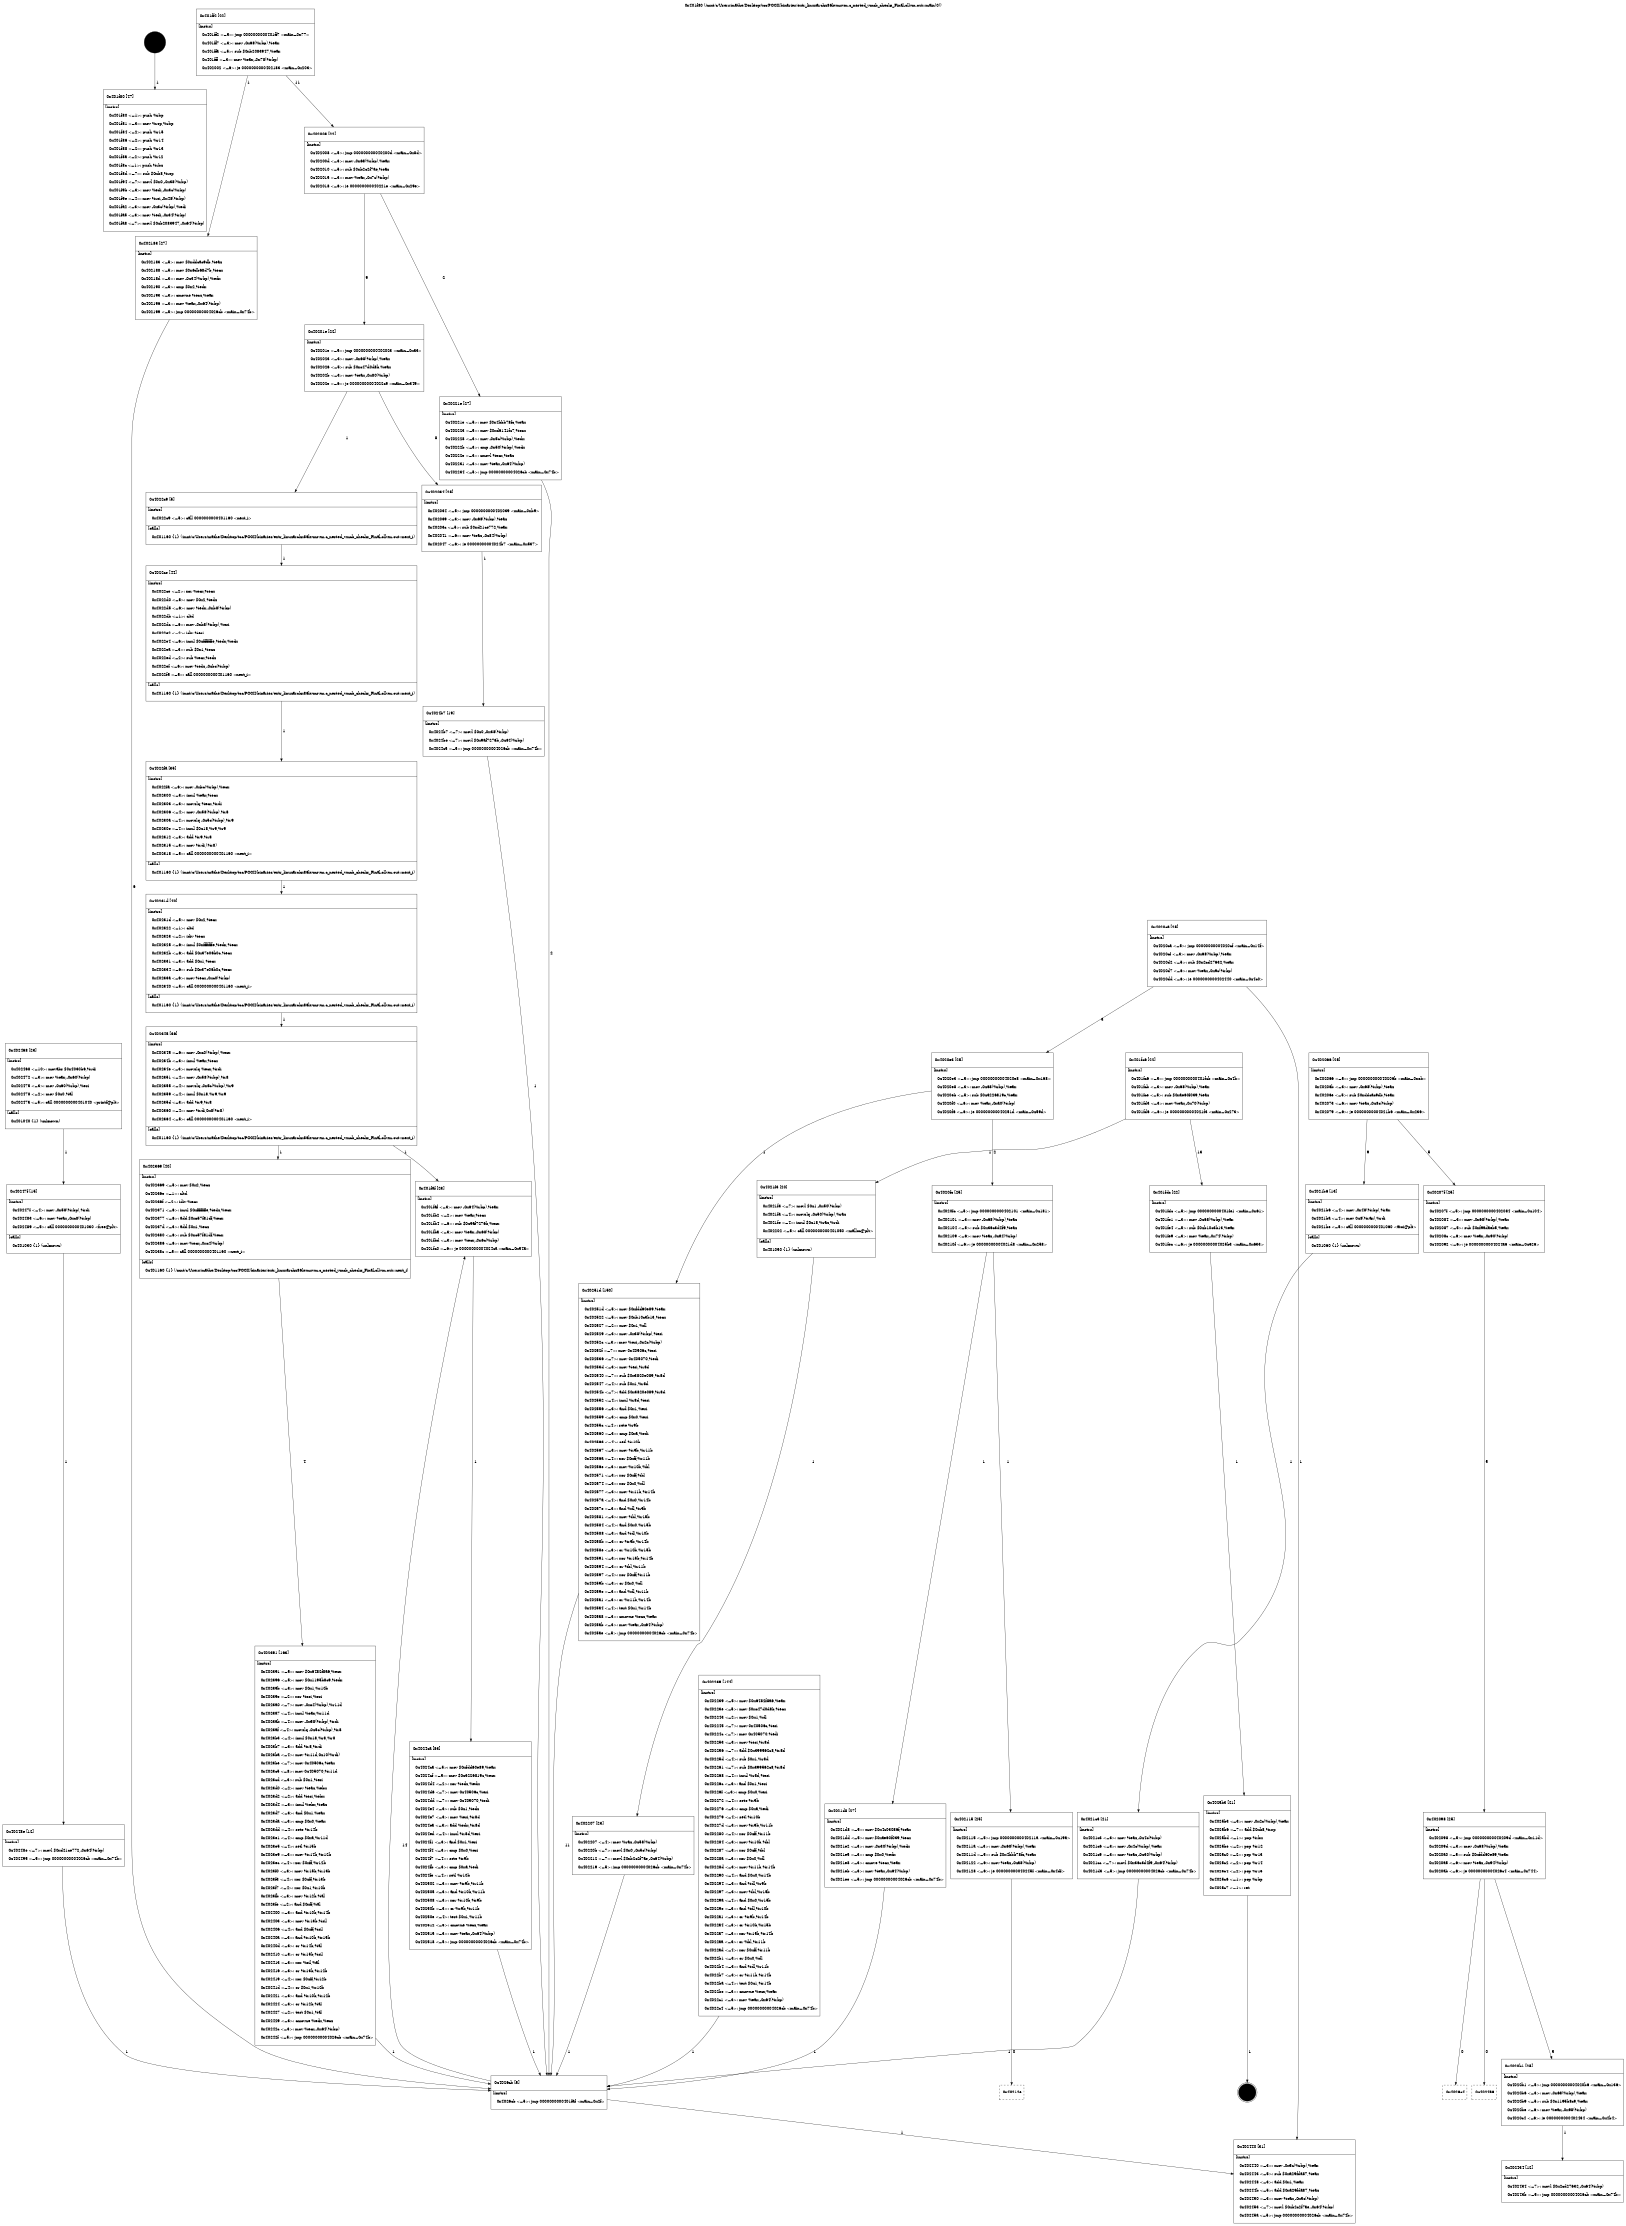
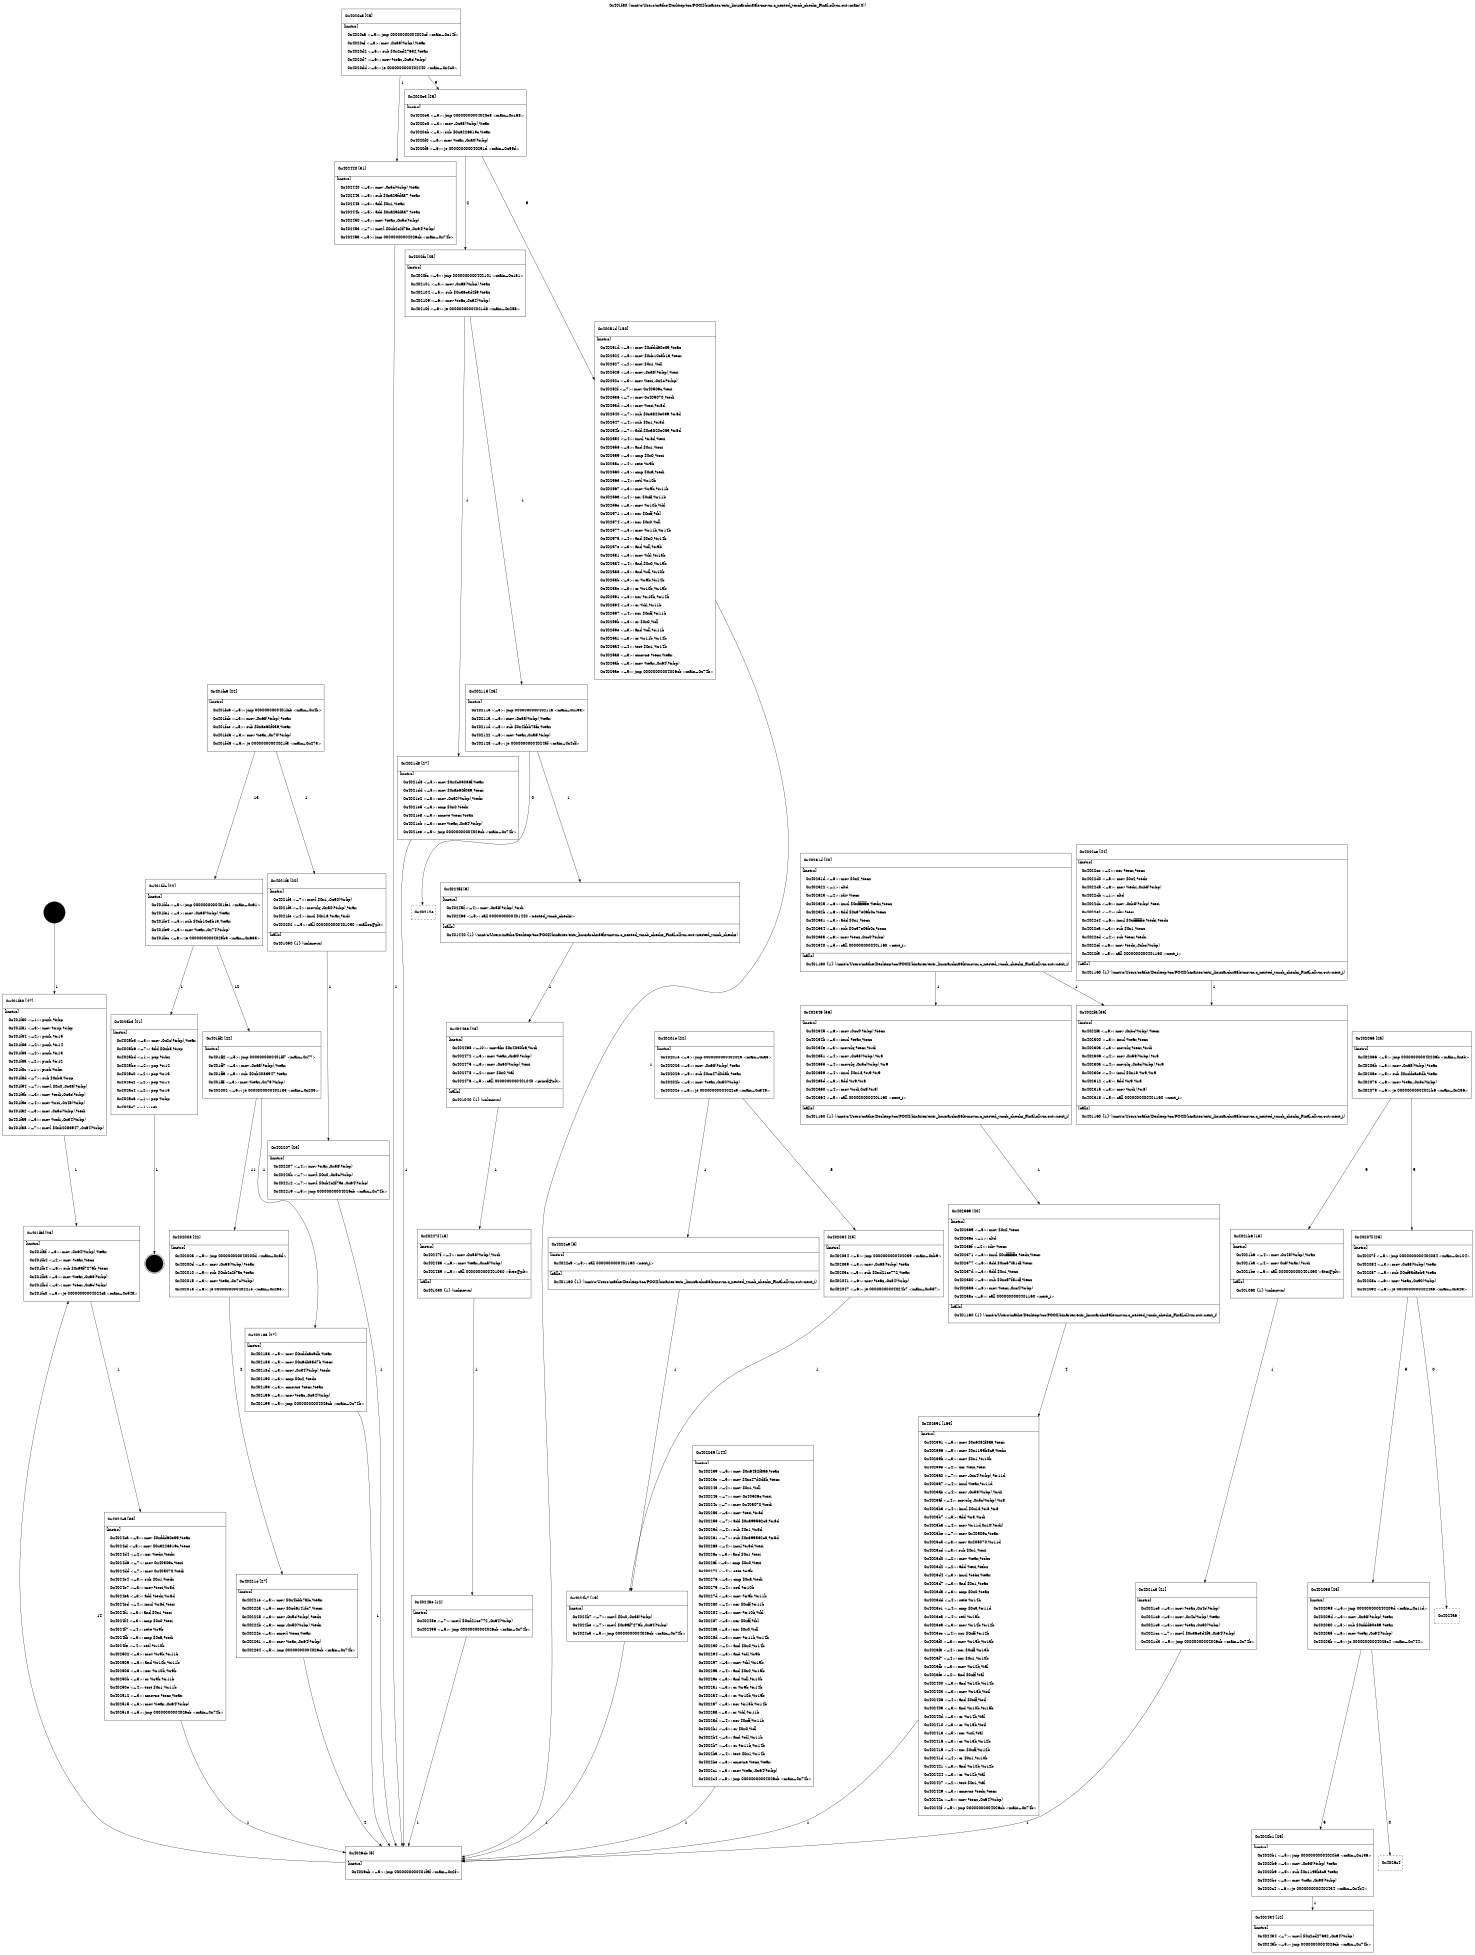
edge "0x402008 [22]" -> "0x40201e [22]": removed, label "9"
edge "0x4022c9 [5]" -> "0x4022ce [44]": now "0x4022c9 [5]" -> "0x4024b7 [19]"
edge "0x4022fa [35]" -> "0x40231d [40]": reversed
edge "0x402183 [27]" -> "0x4026cb [5]": label " 6" -> " 1"
node "0x40245f [9]": added
edge "0x401fdc [22]" -> "0x401ff2 [22]": added, label "12"
edge "0x4020e3 [25]" -> "0x40251d [150]": label " 1" -> " 9"
edge "0x402345 [36]" -> "0x401faf [23]": now "0x401f80 [47]" -> "0x401faf [23]"
edge "0x40251d [150]" -> "0x4026cb [5]": label " 11" -> " 1"
edge "0x402098 [25]" -> "0x4024a6": now "0x40207f [25]" -> "0x4024a6"
edge "0x4026cb [5]" -> "0x402440 [31]": reversed
